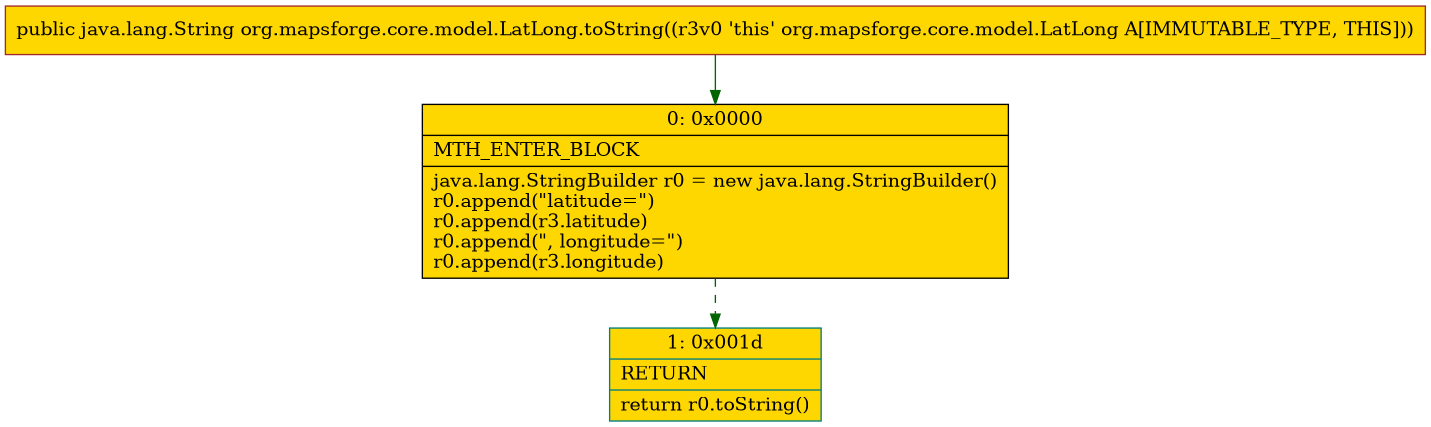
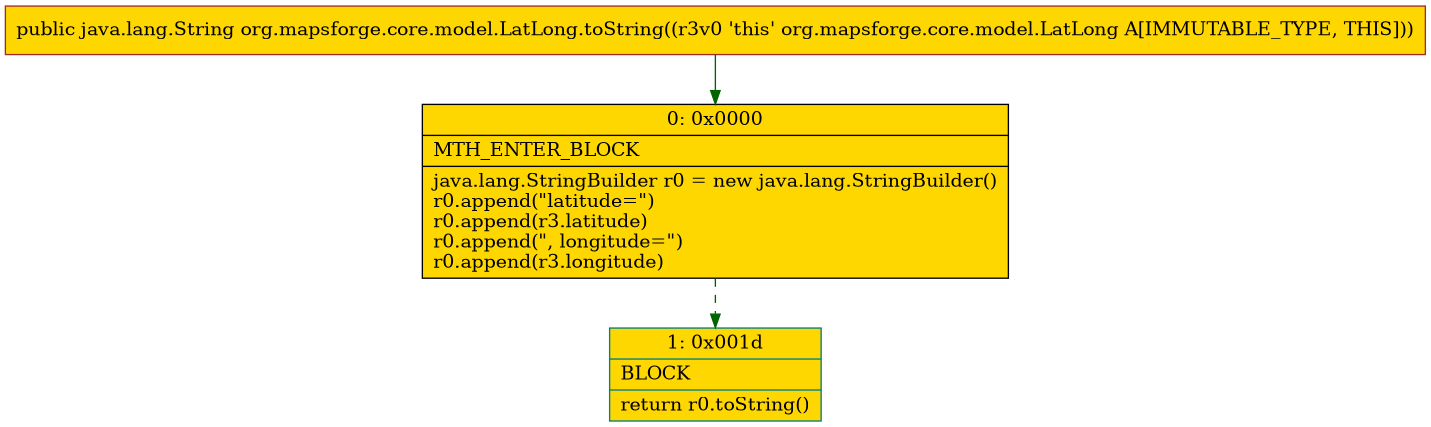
node "1: 0x001d": text "RETURN" -> "BLOCK"
